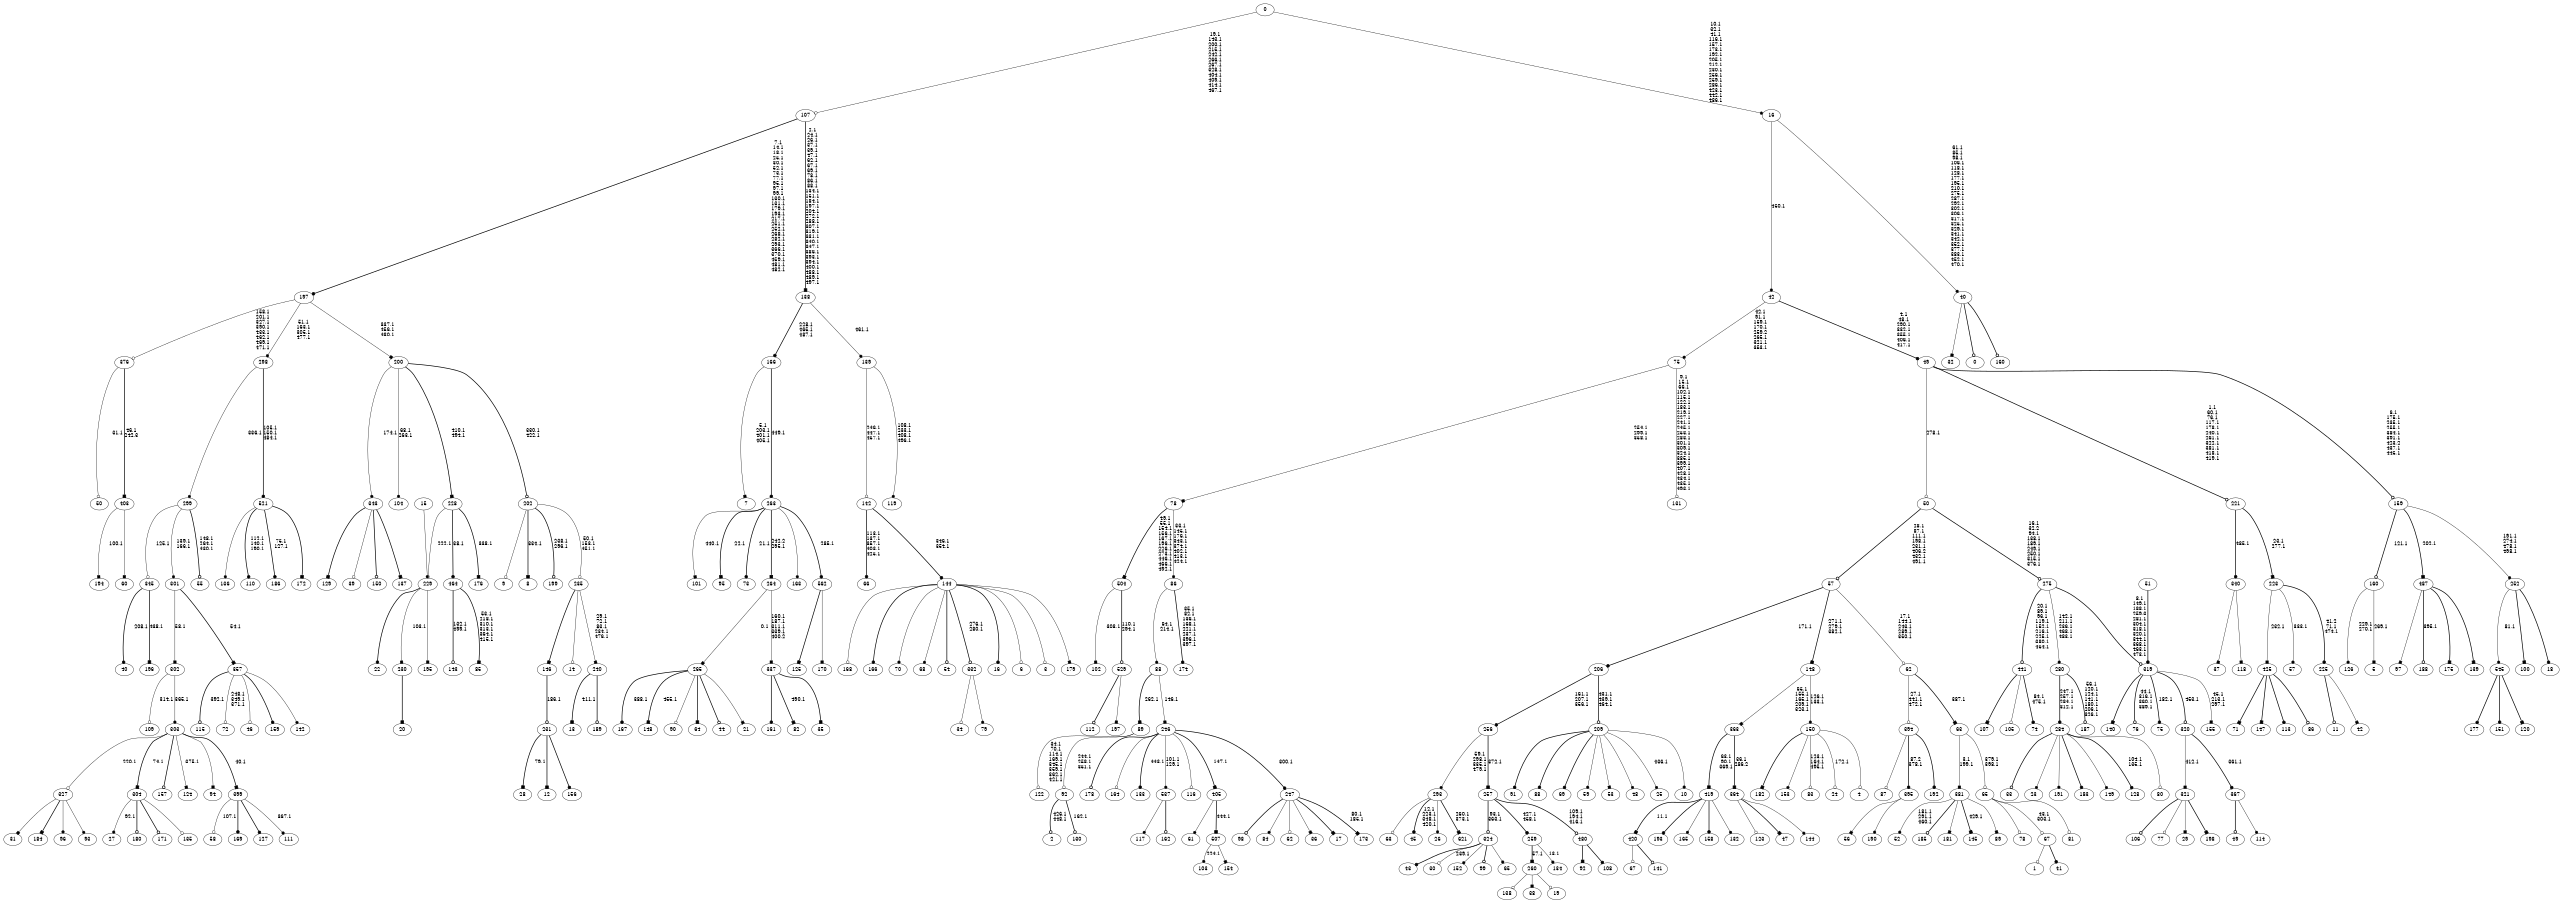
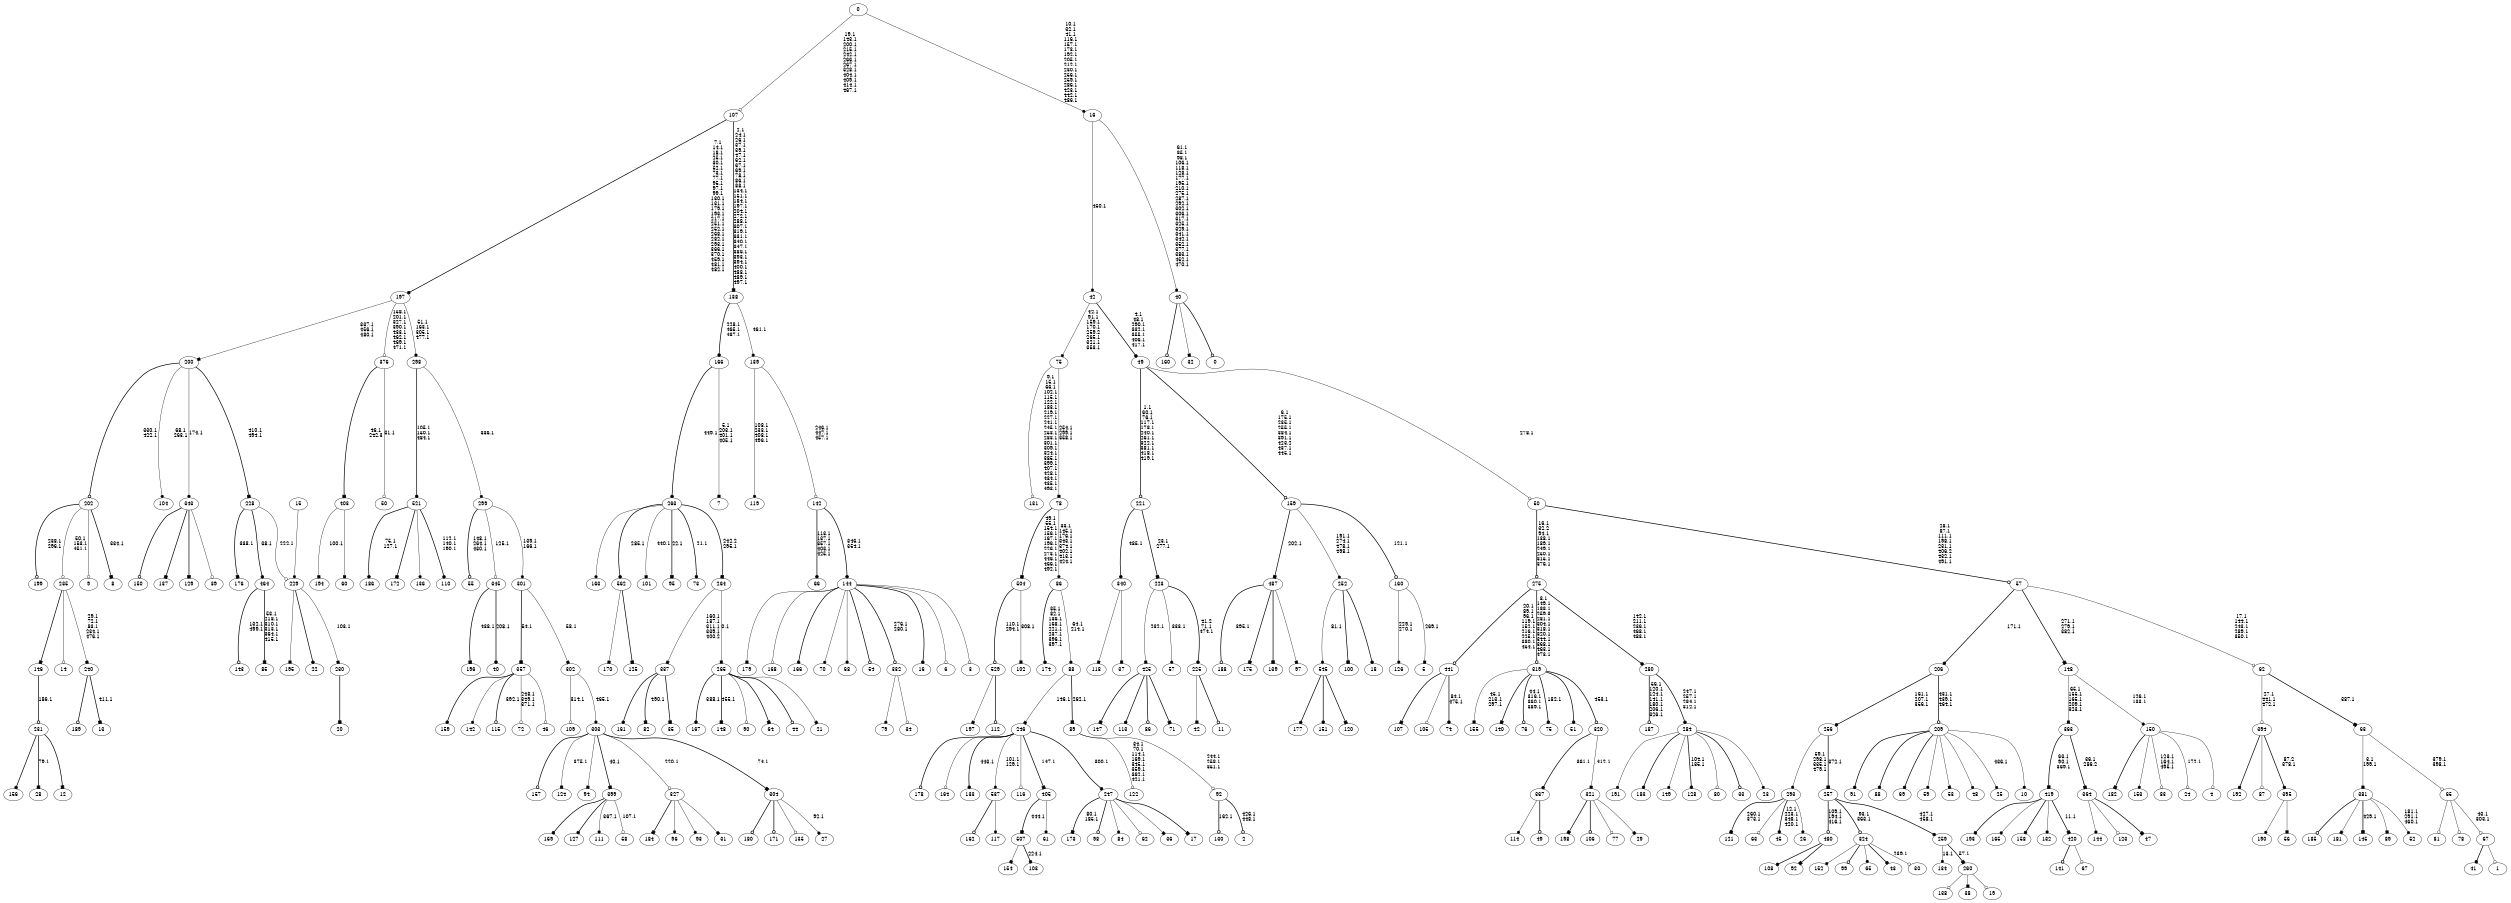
edge "275" -> "280": style solid -> bold
edge "51" -> "319": reversed
edge "302" -> "303": label "365,1" -> "465,1"
node "621": label "621" -> "121"
edge "507" -> "103": style solid -> bold
